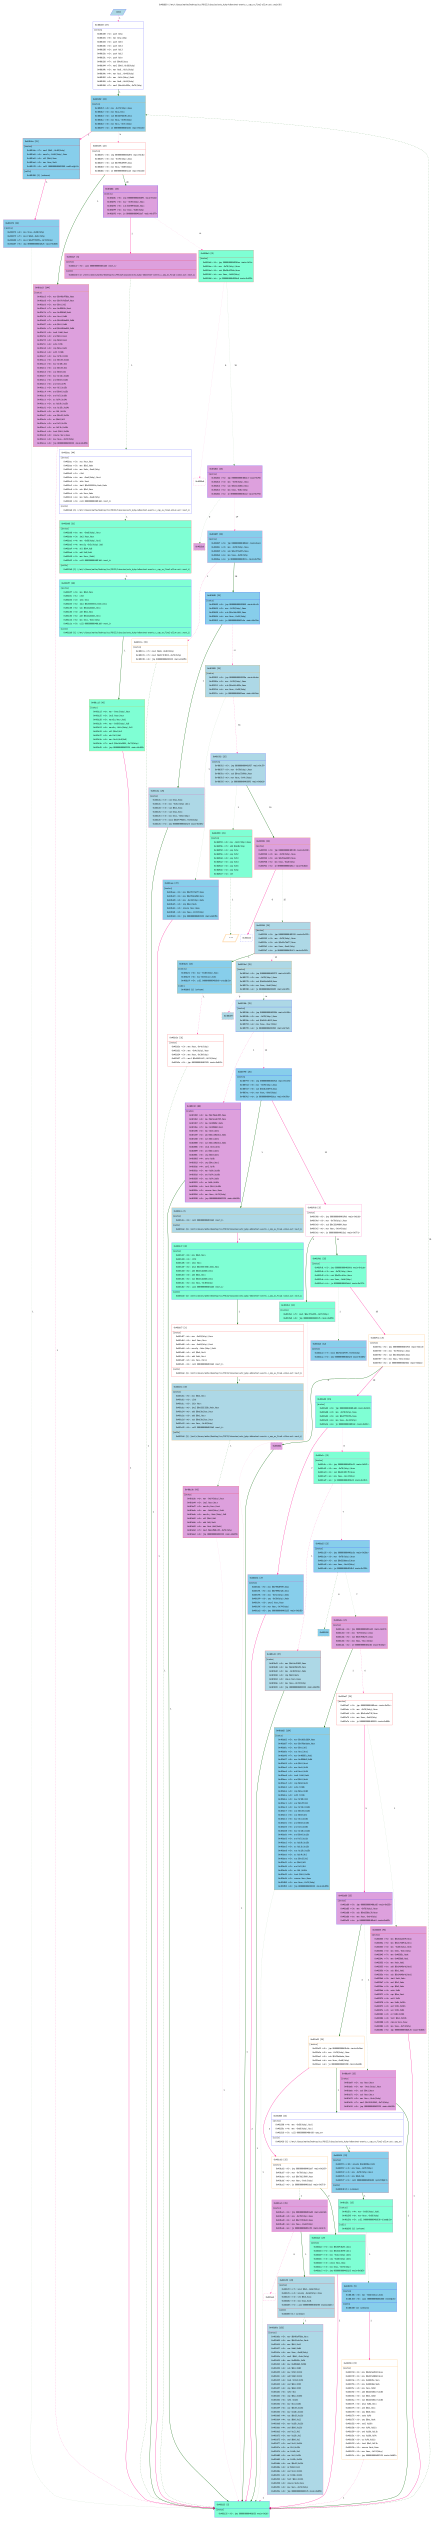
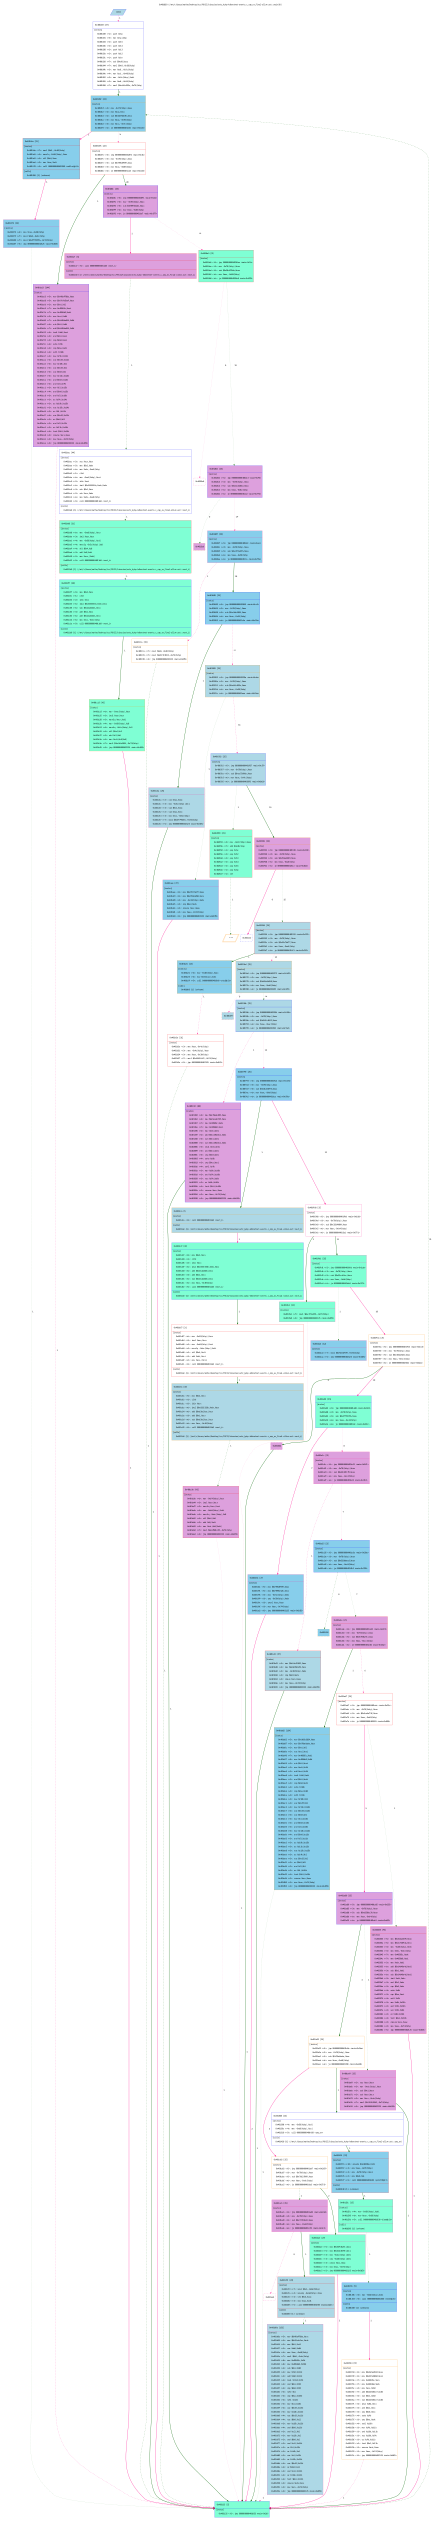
node "0x401c63 [144]": color darkorange -> blue
node "0x401a1c [25]": fillcolor aquamarine -> plum
